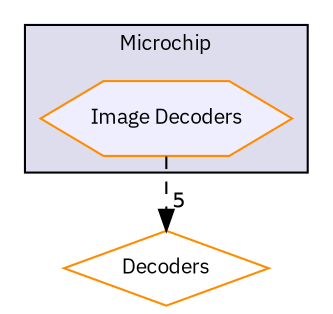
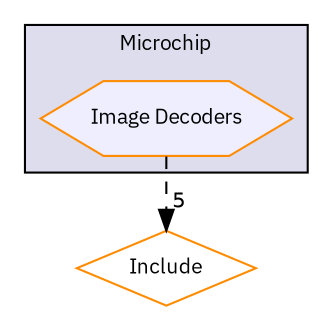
node "Decoders": label "Decoders" -> "Include"
